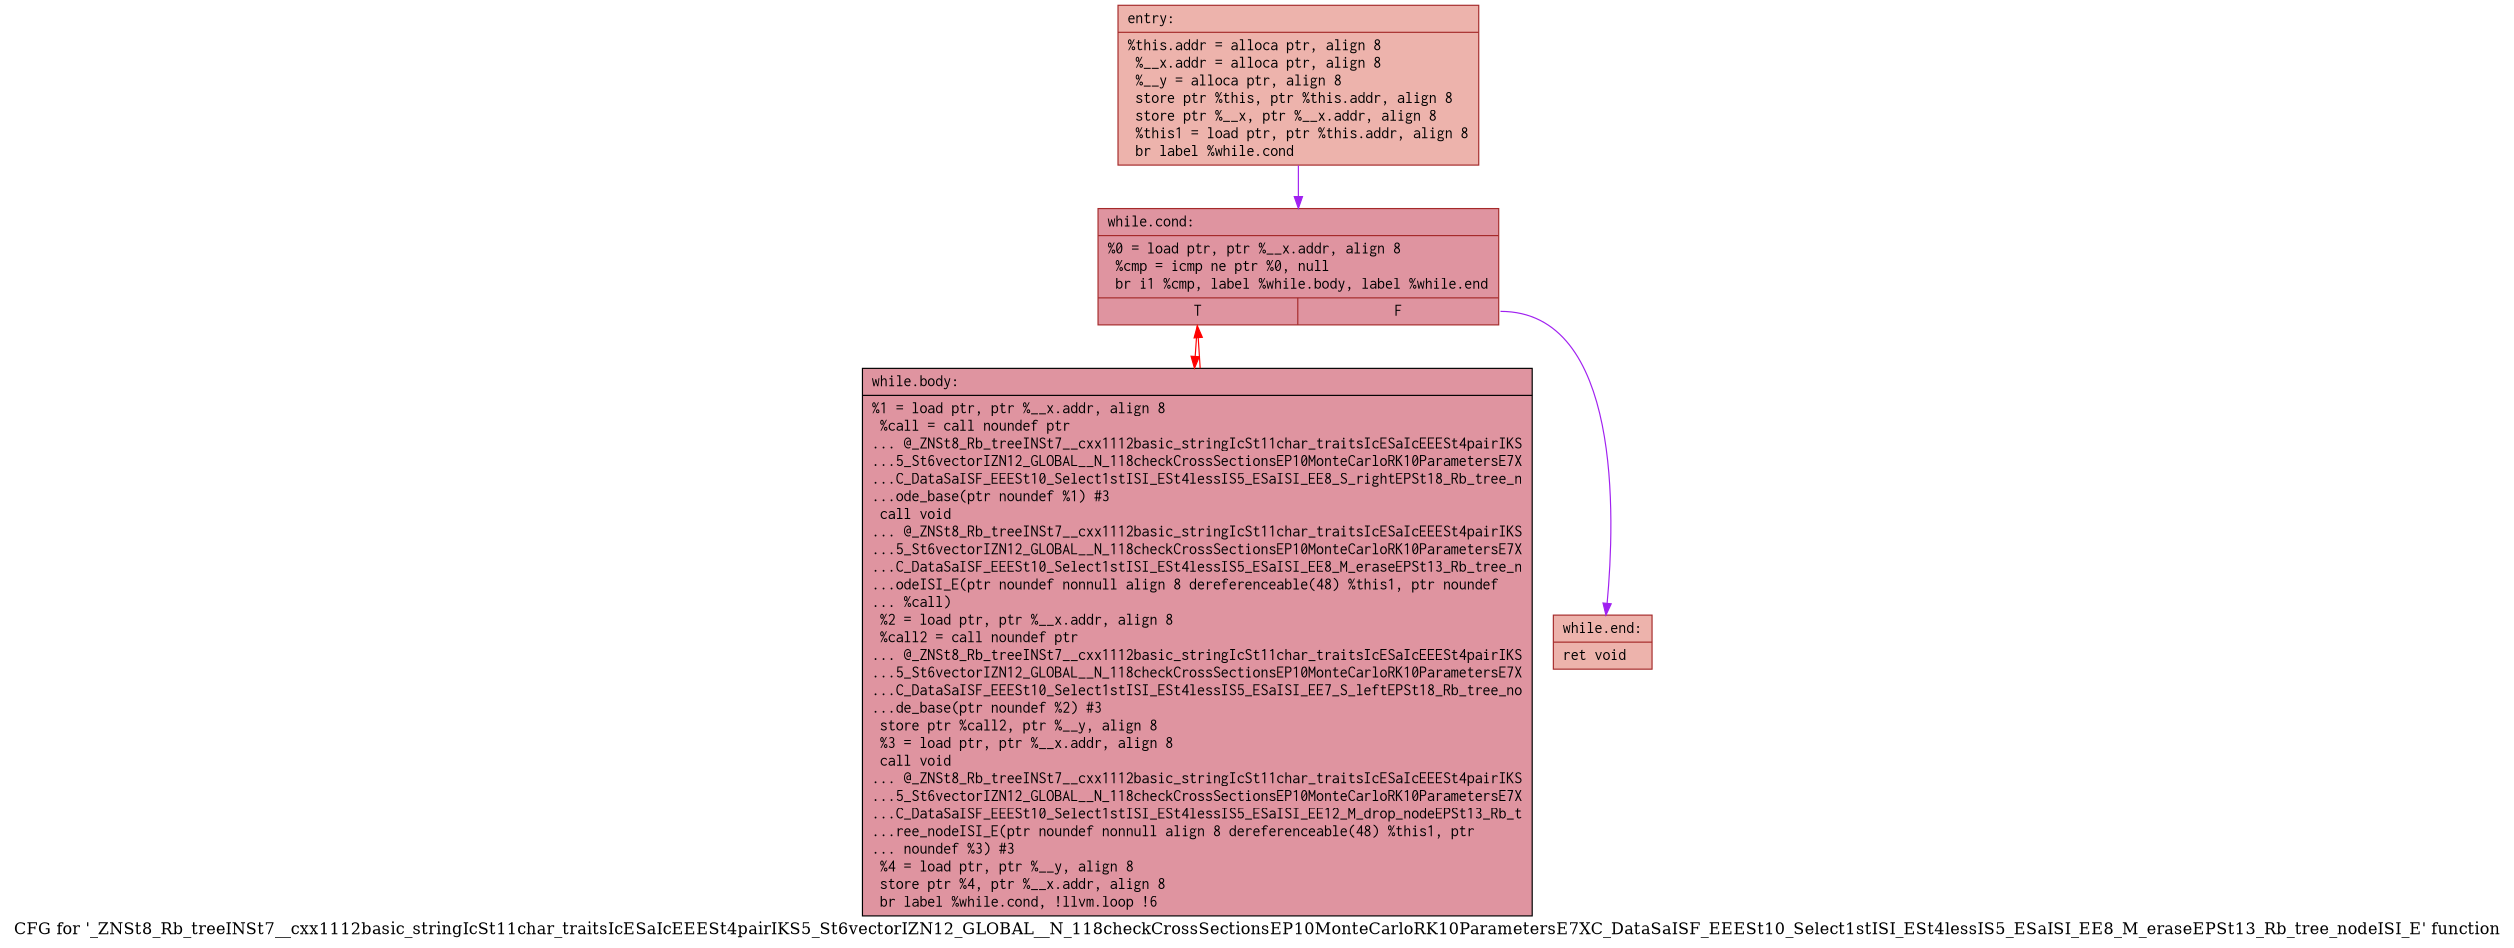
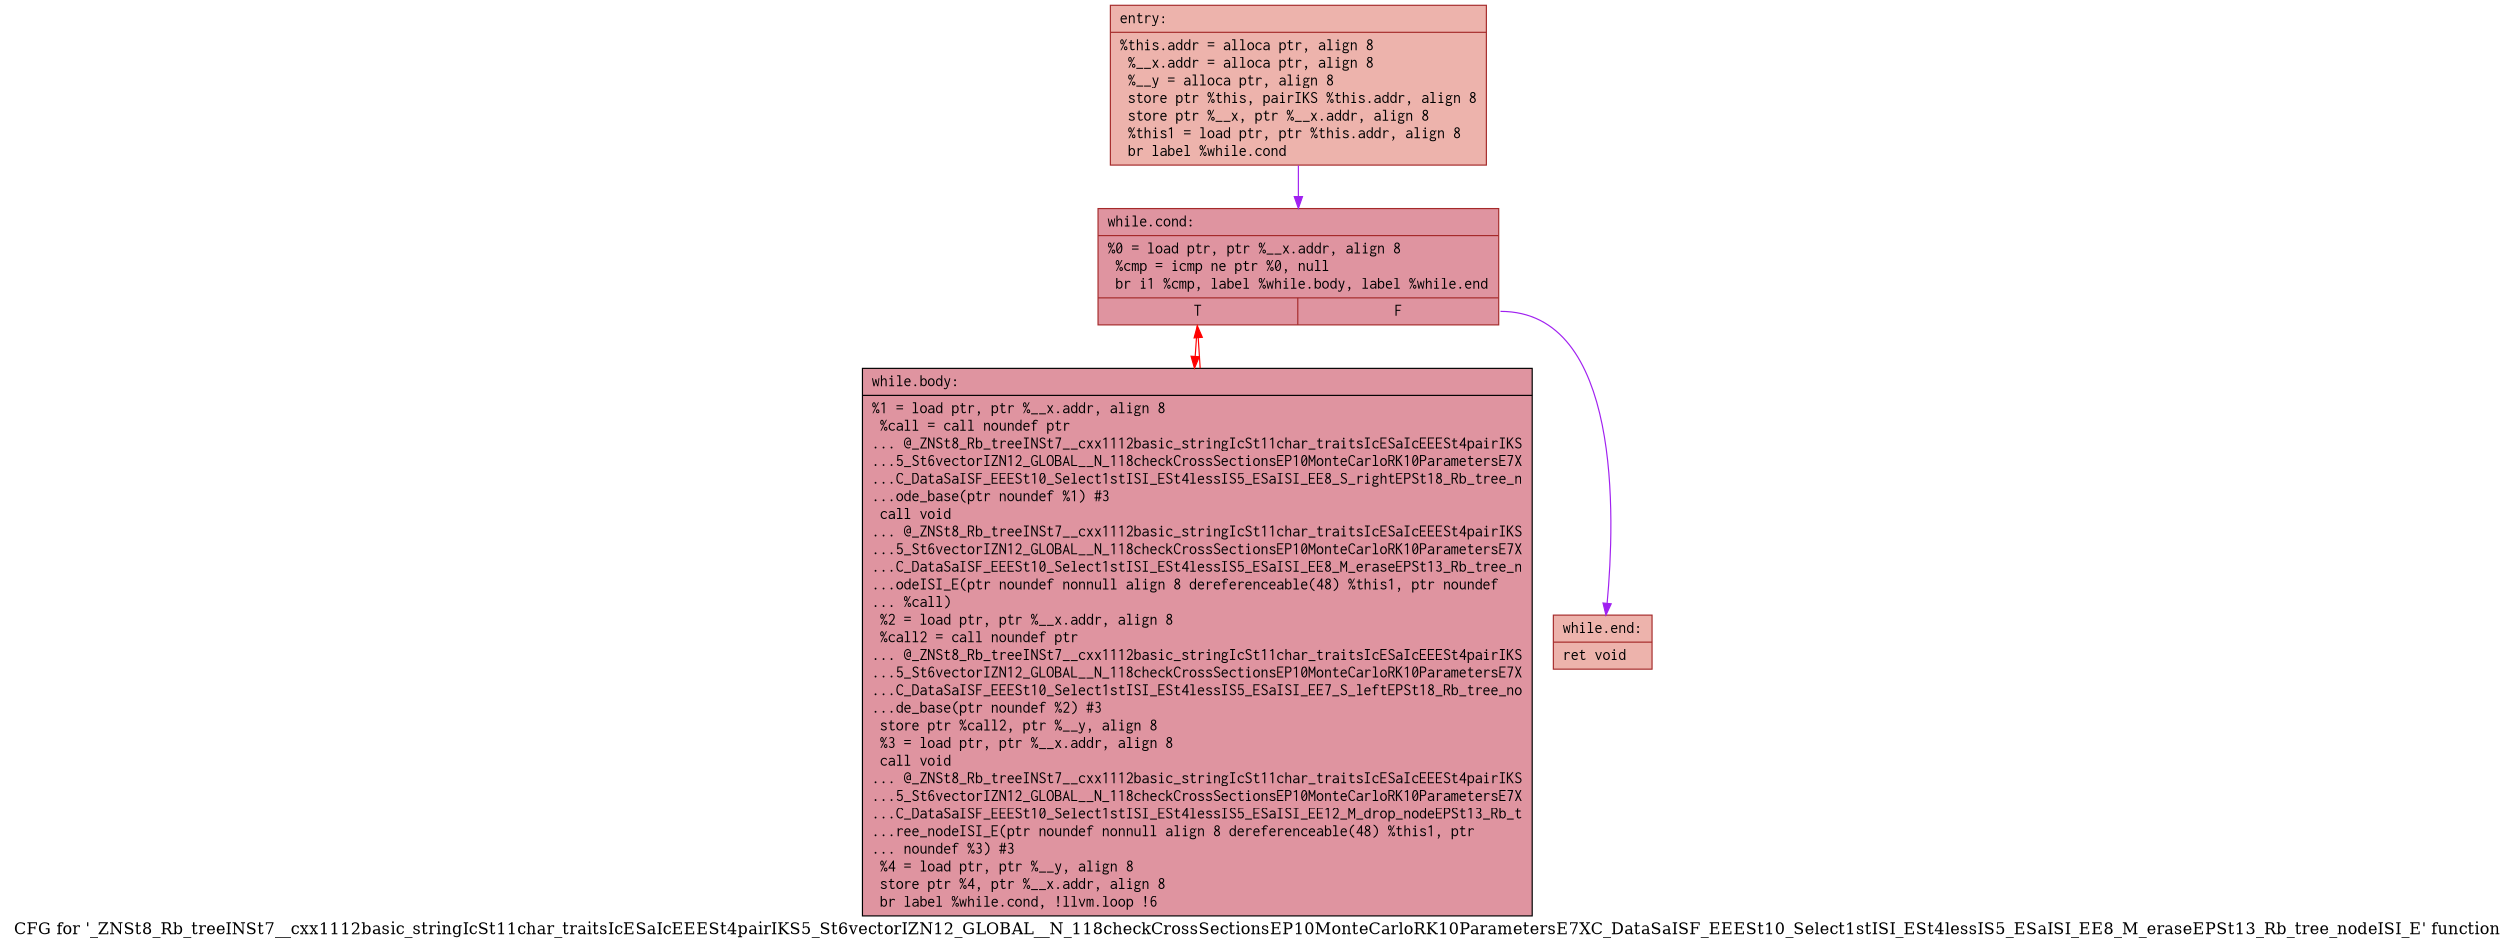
node "entry:": text "store ptr %this, ptr %this.addr, align 8" -> "store ptr %this, pairIKS %this.addr, align 8"
